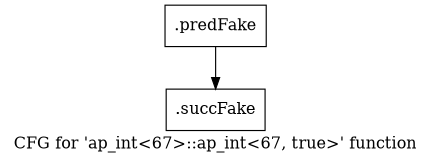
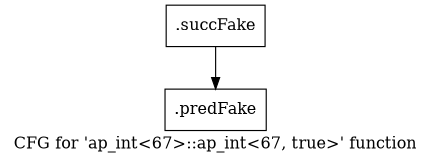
edge ".predFake" -> ".succFake": reversed
